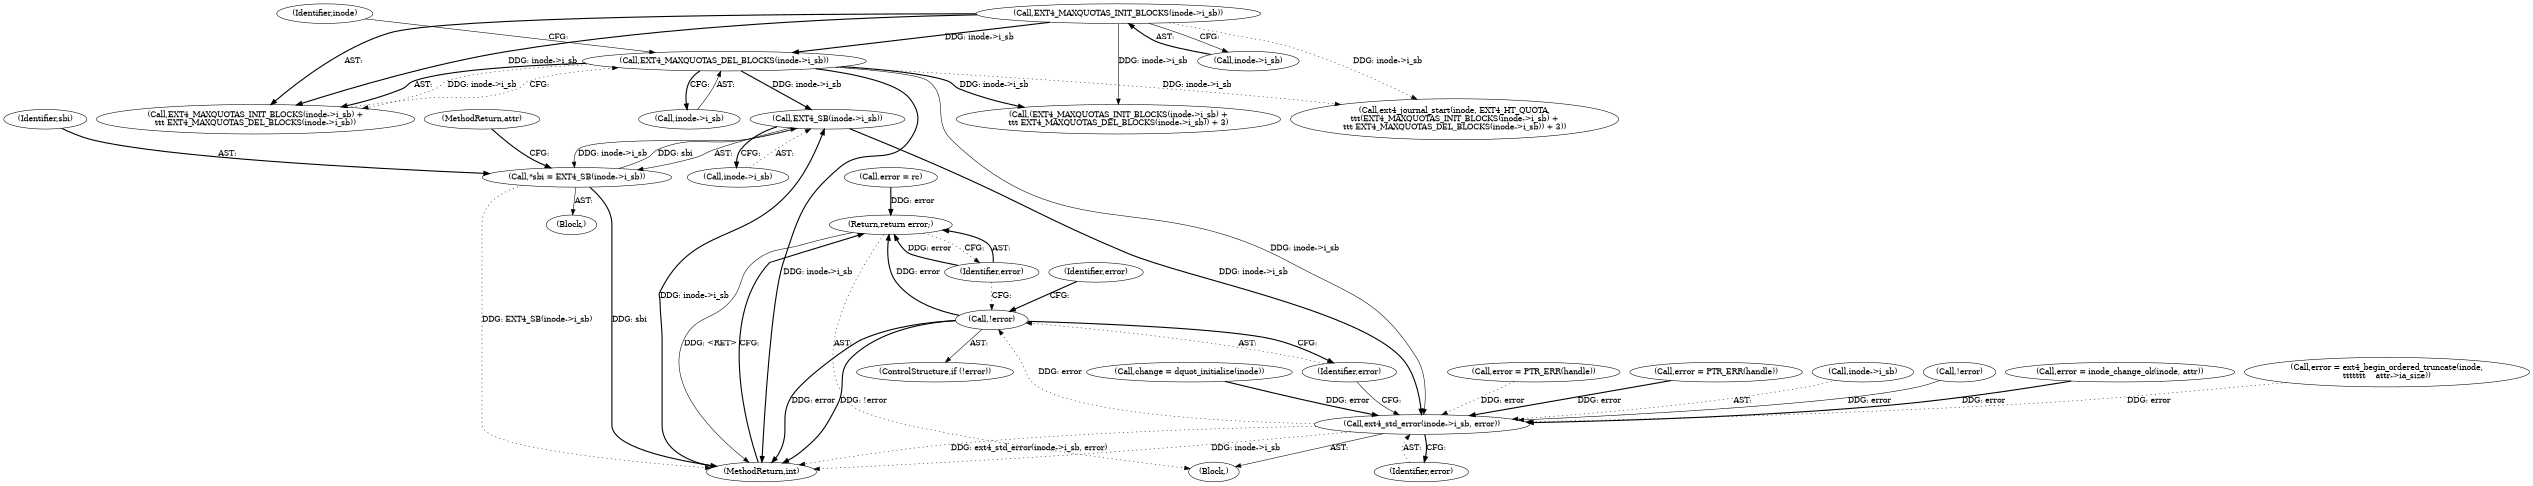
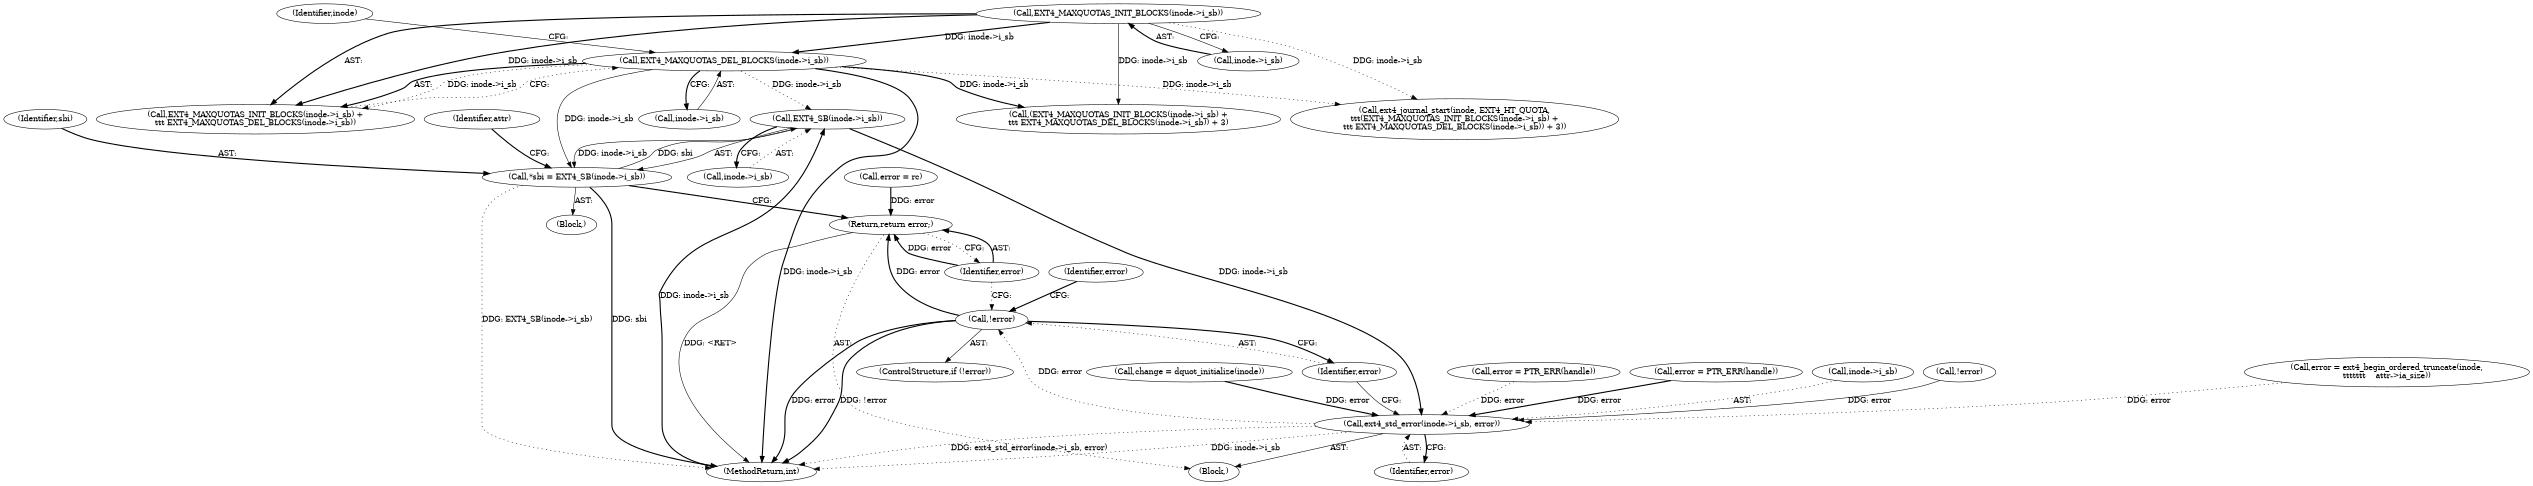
edge "(Call,EXT4_MAXQUOTAS_DEL_BLOCKS(inode->i_sb))" -> "(Call,EXT4_SB(inode->i_sb))": style bold -> dotted
node "(MethodReturn,attr)": label "(MethodReturn,attr)" -> "(Identifier,attr)"
edge "(Call,EXT4_MAXQUOTAS_DEL_BLOCKS(inode->i_sb))" -> "(Call,ext4_std_error(inode->i_sb, error))": now "(Call,EXT4_MAXQUOTAS_DEL_BLOCKS(inode->i_sb))" -> "(Call,*sbi = EXT4_SB(inode->i_sb))"
edge "(MethodReturn,int)" -> "(Return,return error;)": now "(Call,*sbi = EXT4_SB(inode->i_sb))" -> "(Return,return error;)"
node "(Call,error = inode_change_ok(inode, attr))": removed
